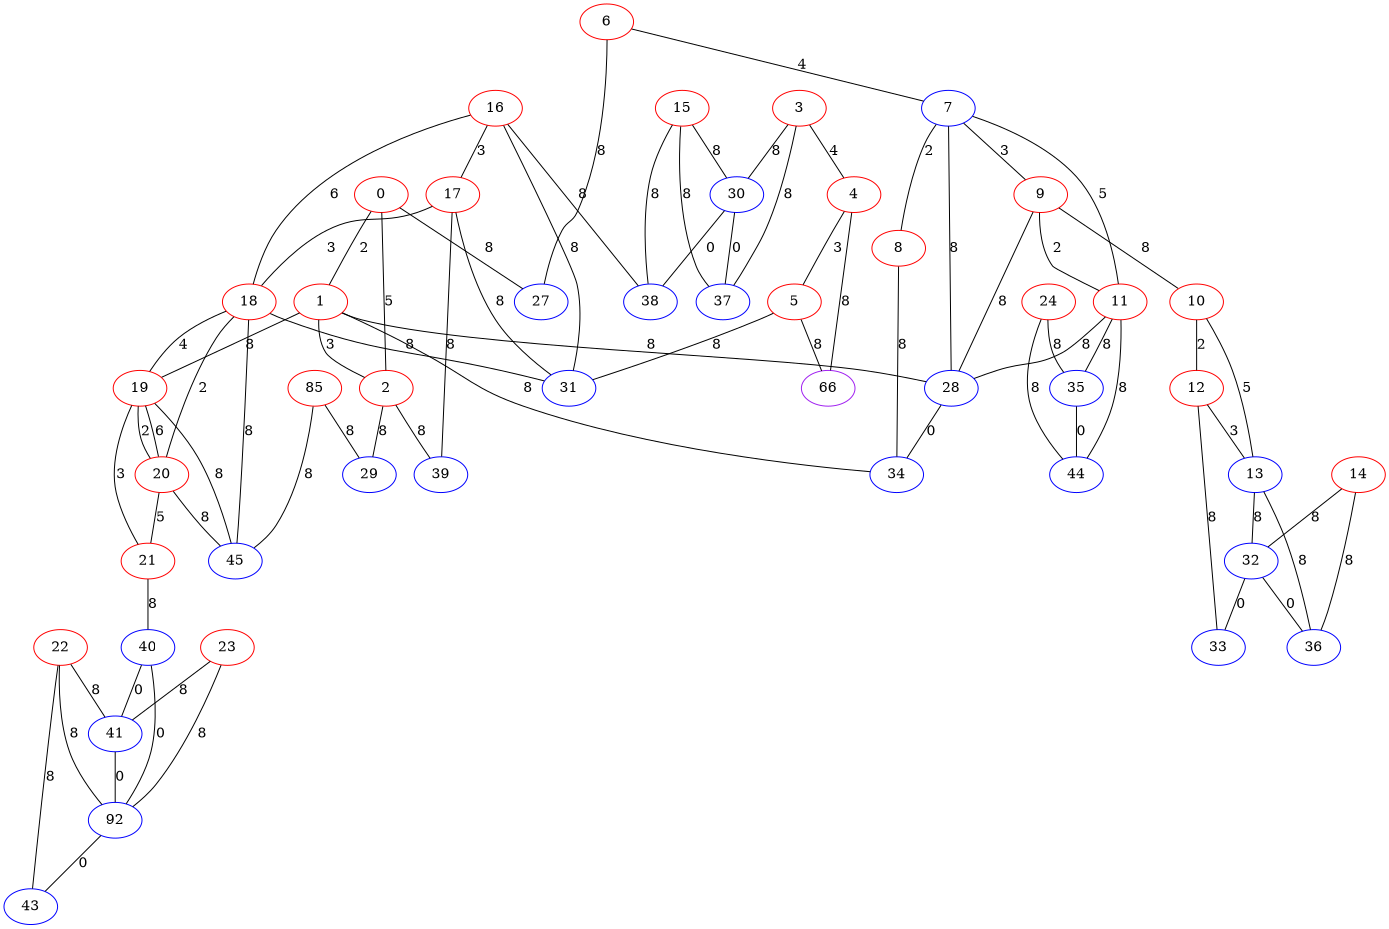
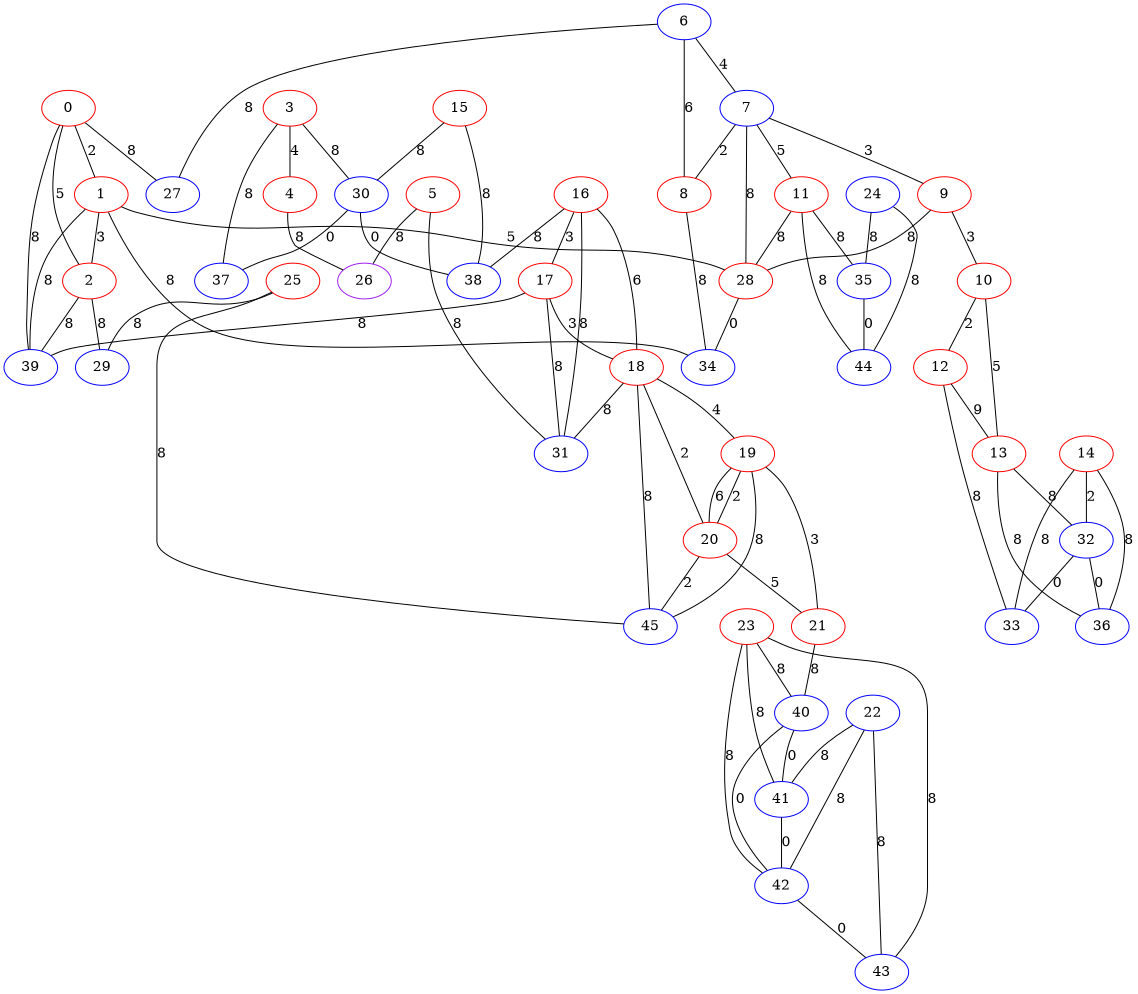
node "6": color red -> blue
edge "6" -- "8": added, label "6"
edge "15" -- "37": removed, label "8"
edge "0" -- "39": added, label "8"
edge "4" -- "5": removed, label "3"
edge "9" -- "10": label "8" -> "3"
edge "9" -- "11": removed, label "2"
node "24": color red -> blue
edge "1" -- "19": now "1" -- "39"
edge "1" -- "28": label "8" -> "5"
node "85": label "85" -> "25"
node "66": label "66" -> "26"
node "28": color blue -> red
edge "12" -- "13": label "3" -> "9"
node "13": color blue -> red
edge "20" -- "45": label "8" -> "2"
edge "14" -- "32": label "8" -> "2"
edge "14" -- "33": added, label "8"
node "22": color red -> blue
edge "23" -- "40": added, label "8"
edge "23" -- "43": added, label "8"
node "92": label "92" -> "42"
